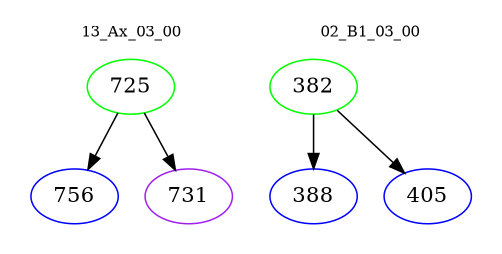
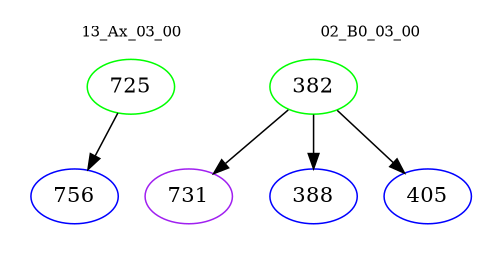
cluster "02_B1_03_00": label "02_B1_03_00" -> "02_B0_03_00"
edge "725" -> "731": now "382" -> "731"
